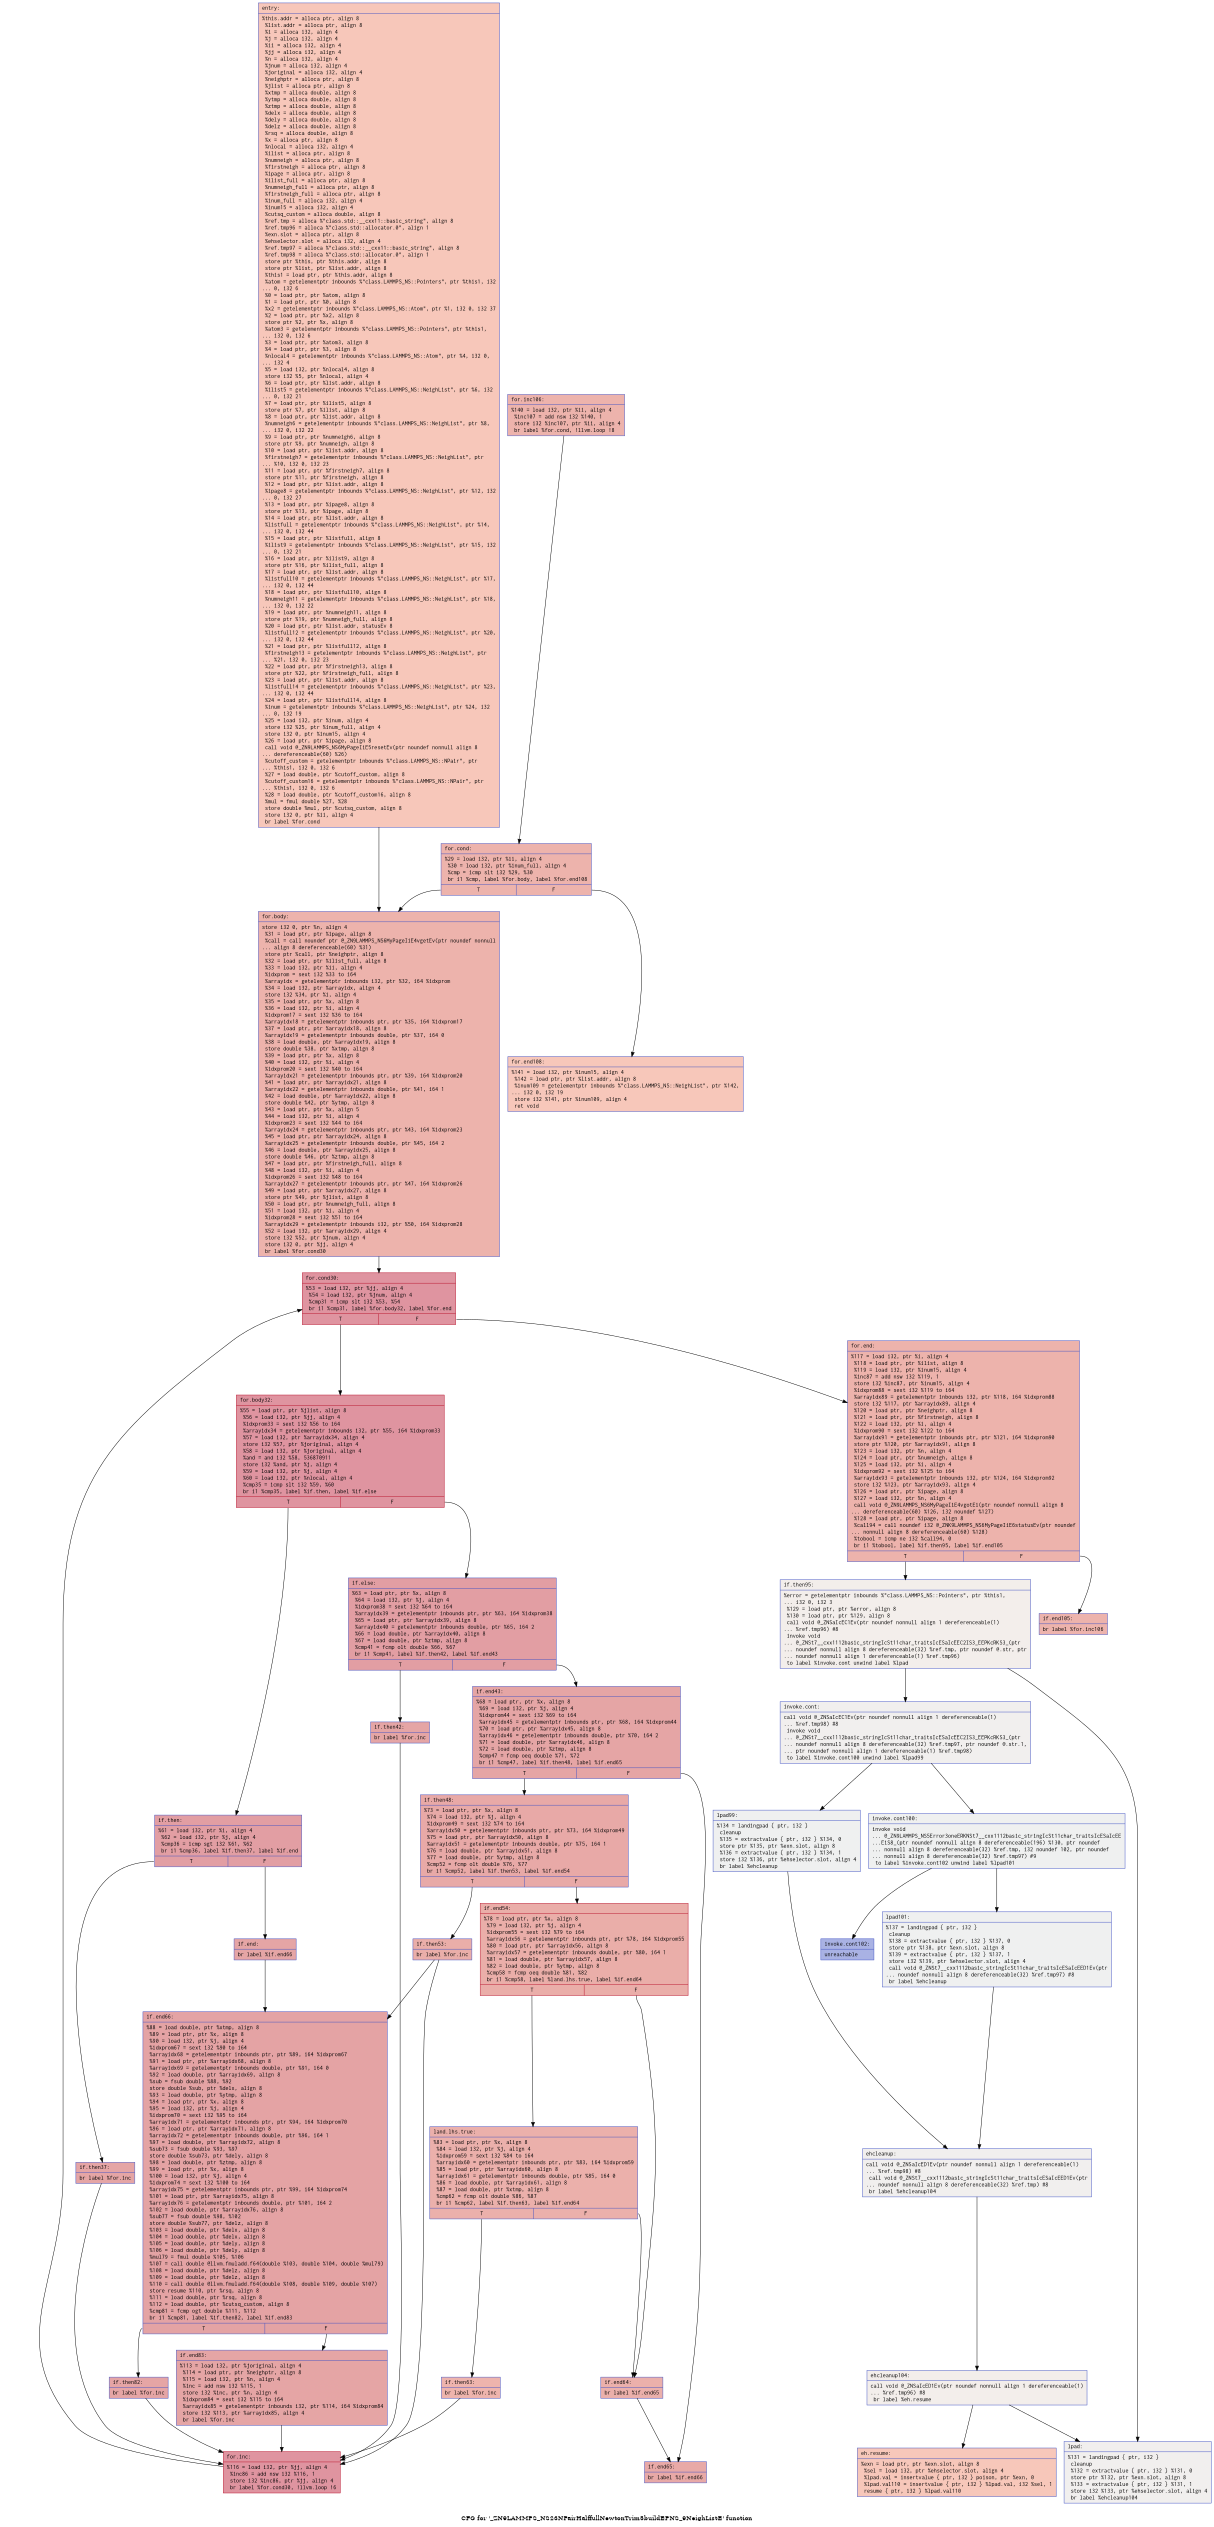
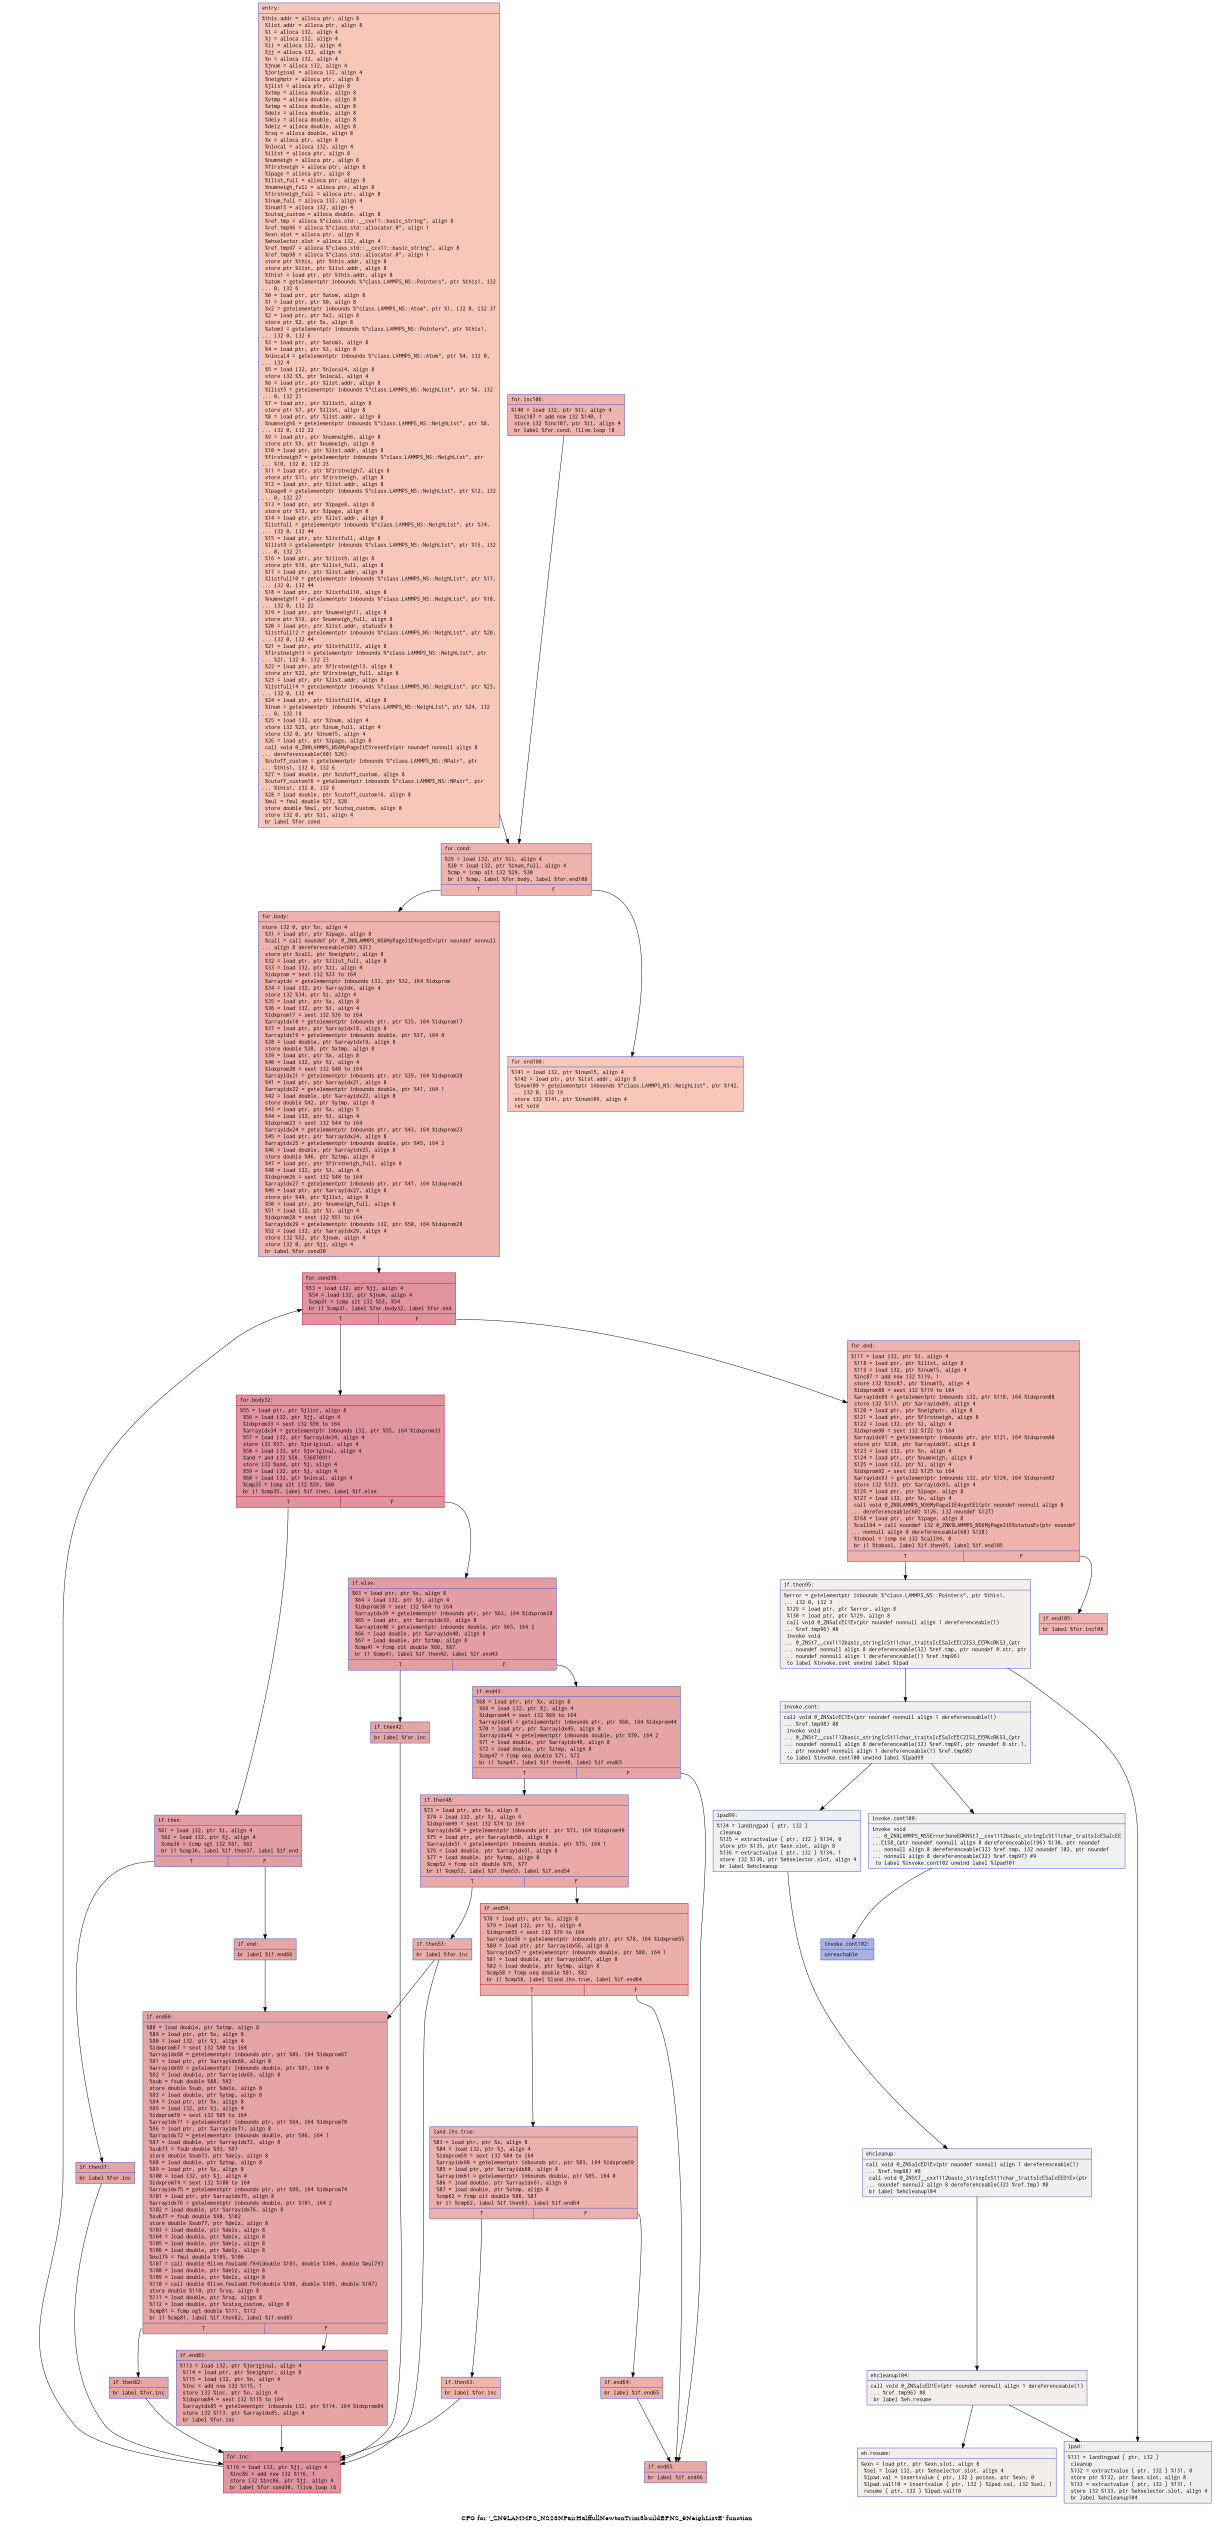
edge "entry:" -> "for.body:": now "entry:" -> "for.cond:"
node "for.end:": text "%128 = load ptr, ptr %ipage, align 8" -> "%168 = load ptr, ptr %ipage, align 8"
node "lpad101:": removed
edge "if.end54:" -> "if.end64:": now "if.end54:" -> "if.end65:"
node "if.end66:": text "store resume %110, ptr %rsq, align 8" -> "store double %110, ptr %rsq, align 8"
node "eh.resume:": fillcolor #ec7f6370 -> #e5d8d170
